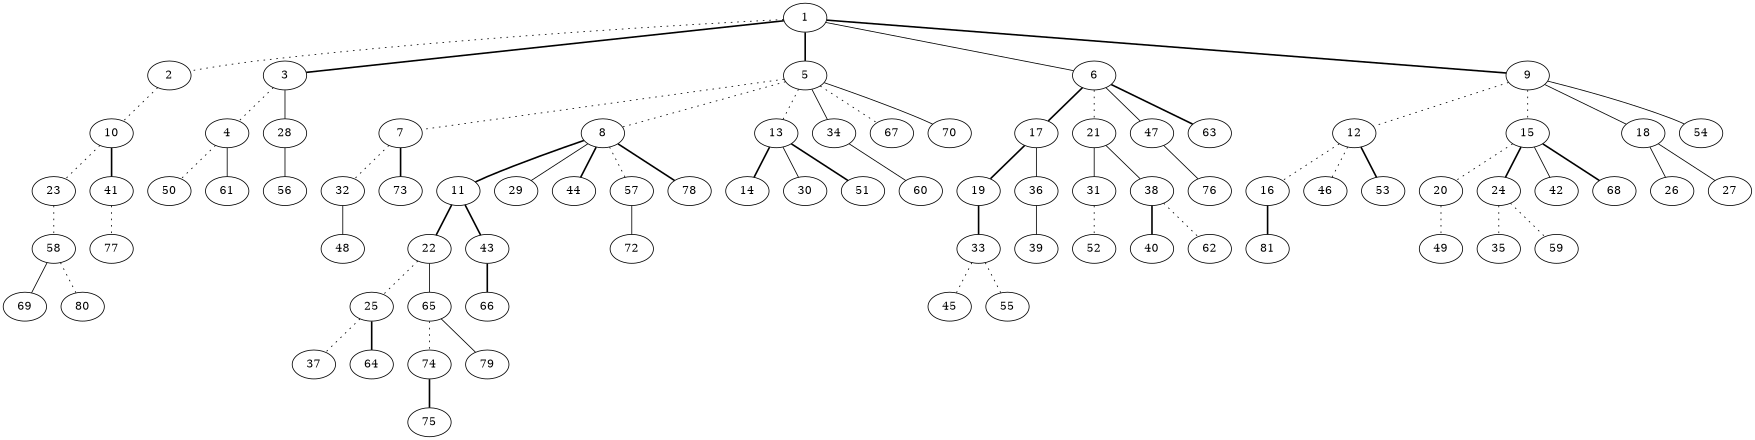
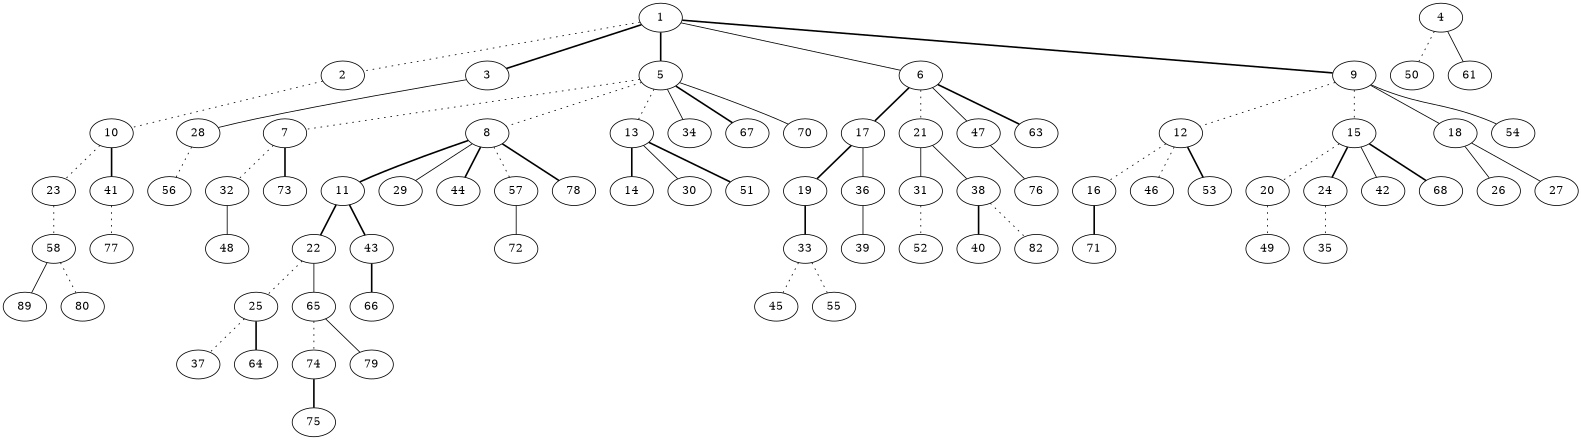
edge "3" -- "4": removed
edge "5" -- "67": style dotted -> bold
edge "28" -- "56": style solid -> dotted
node "60": removed
node "62": label "62" -> "82"
node "81": label "81" -> "71"
node "59": removed
node "69": label "69" -> "89"
